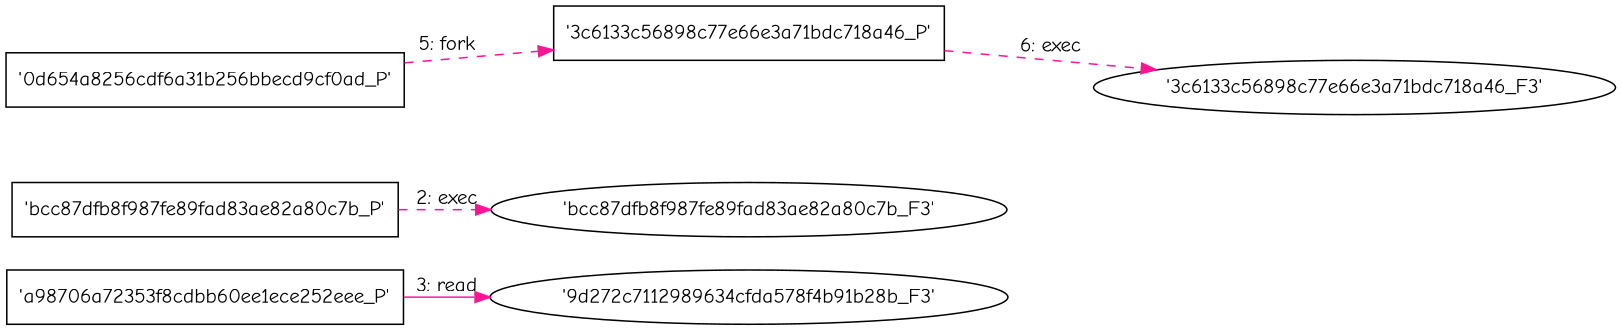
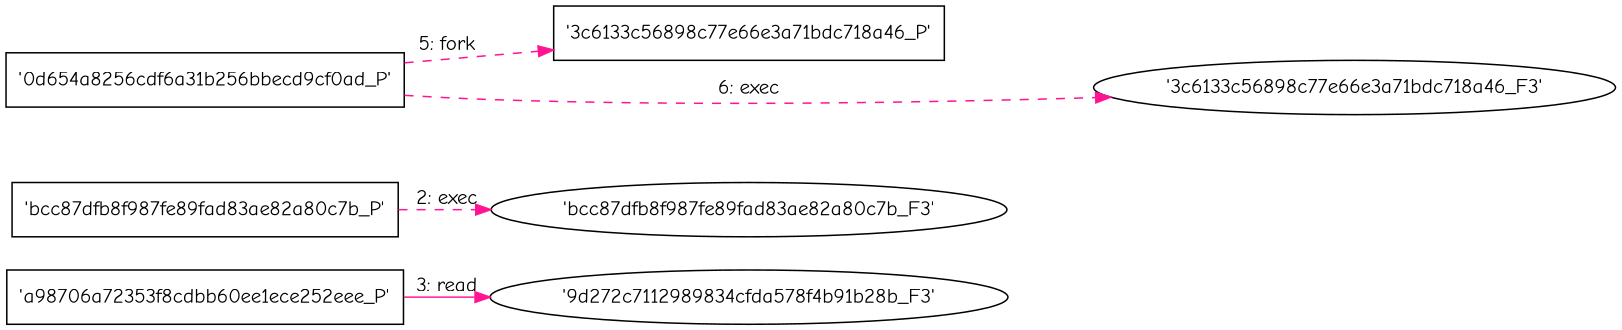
edge "'3c6133c56898c77e66e3a71bdc718a46_P'" -> "'3c6133c56898c77e66e3a71bdc718a46_F3'": now "'0d654a8256cdf6a31b256bbecd9cf0ad_P'" -> "'3c6133c56898c77e66e3a71bdc718a46_F3'"
node "'9d272c7112989634cfda578f4b91b28b_F3'": label "'9d272c7112989634cfda578f4b91b28b_F3'" -> "'9d272c7112989834cfda578f4b91b28b_F3'"
